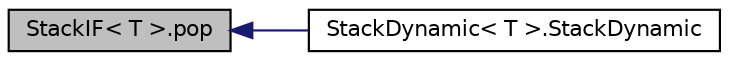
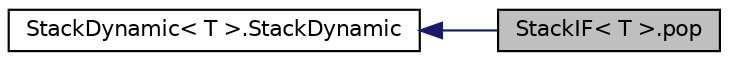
edge "StackDynamic< T >.StackDynamic" -> "StackIF< T >.pop": reversed
